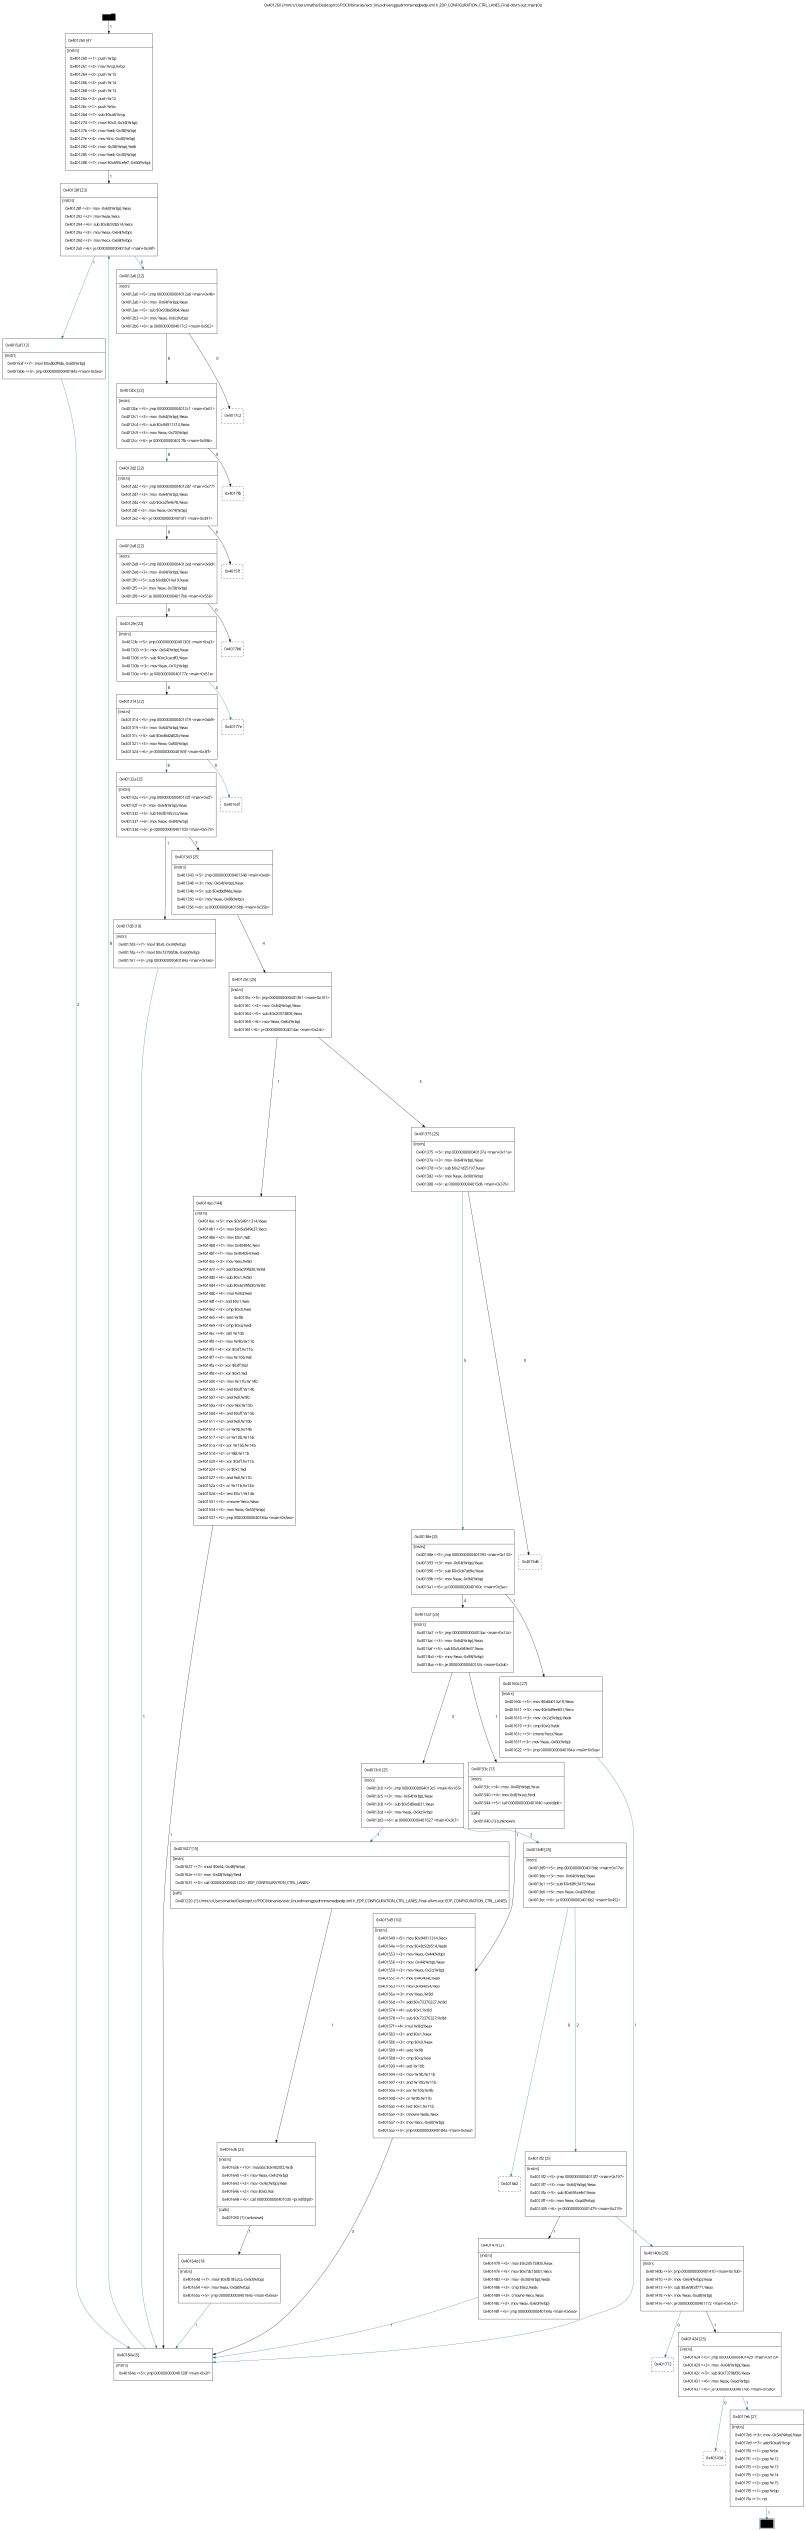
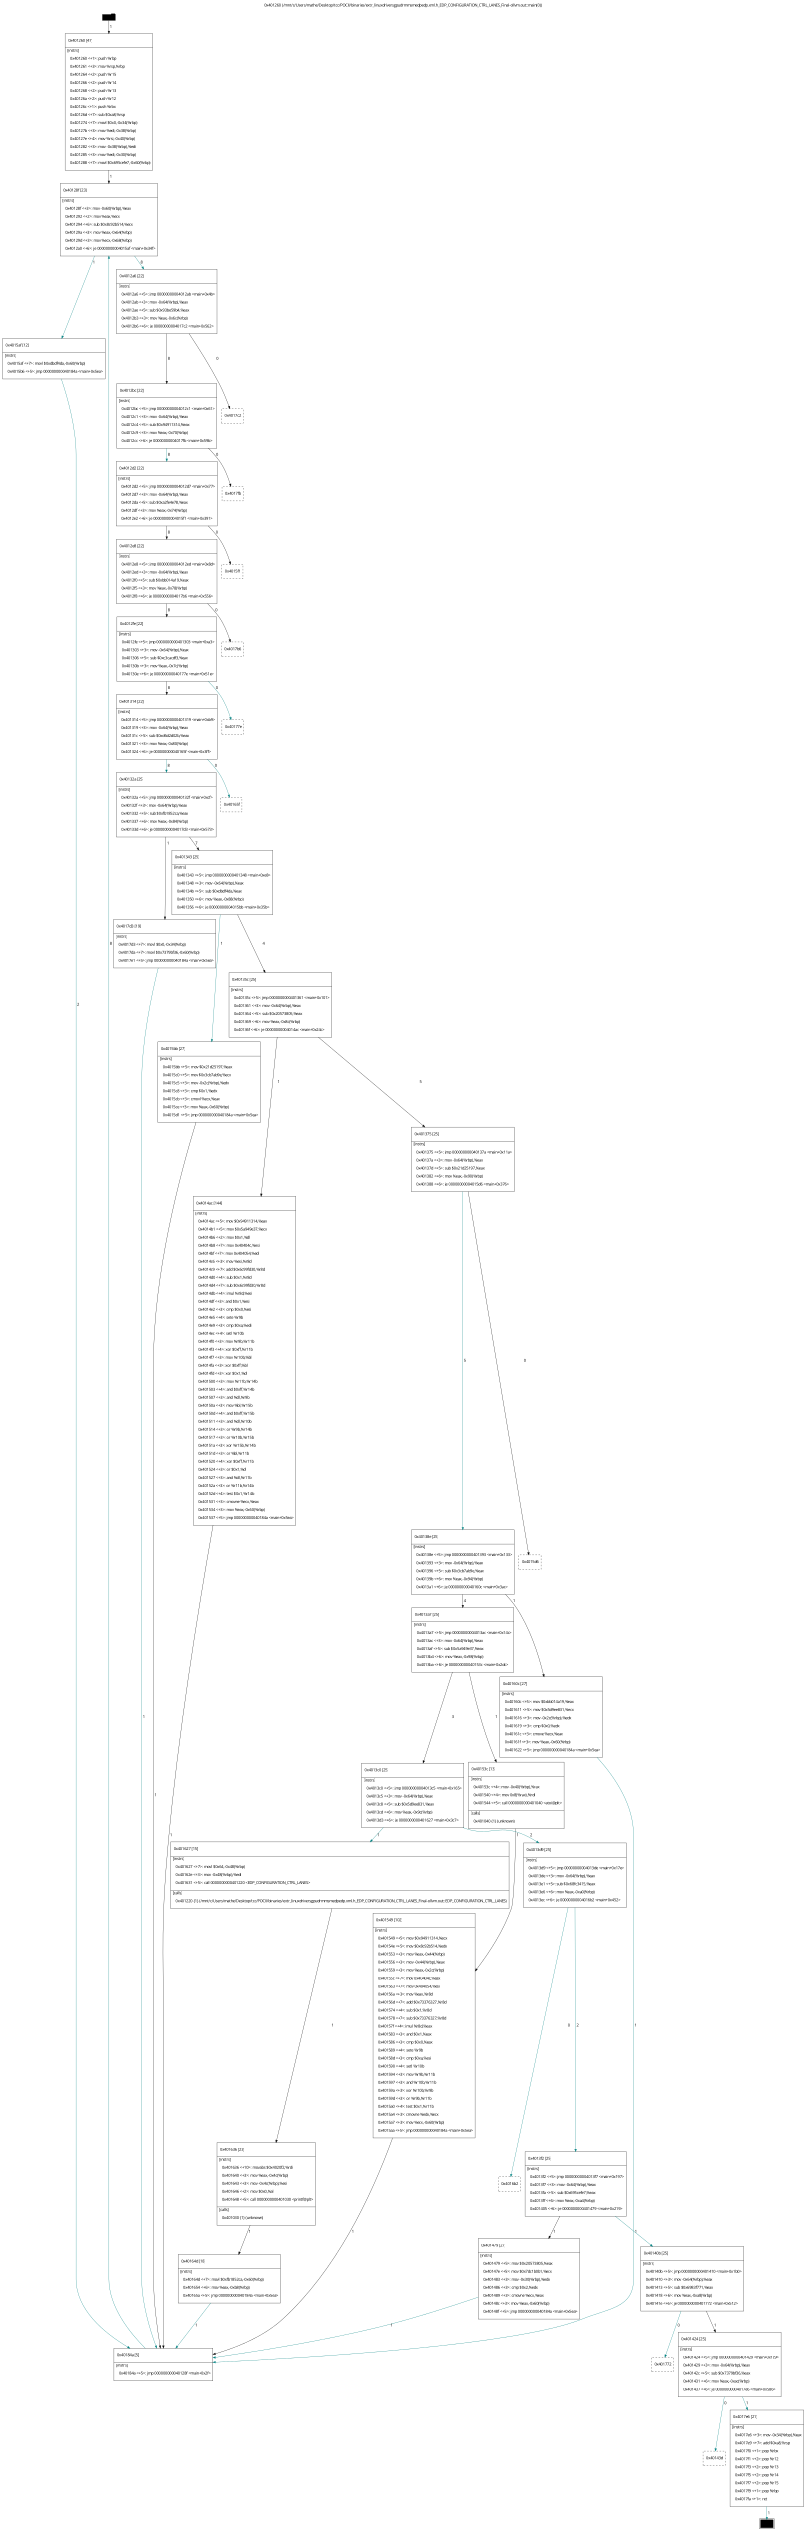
node "0x4015bb [27]": added
edge "0x401549 [102]" -> "0x40184a [5]": label " 3" -> " 1"
